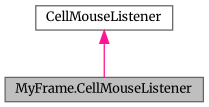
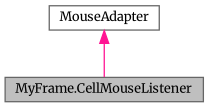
node "CellMouseListener": label "CellMouseListener" -> "MouseAdapter"
